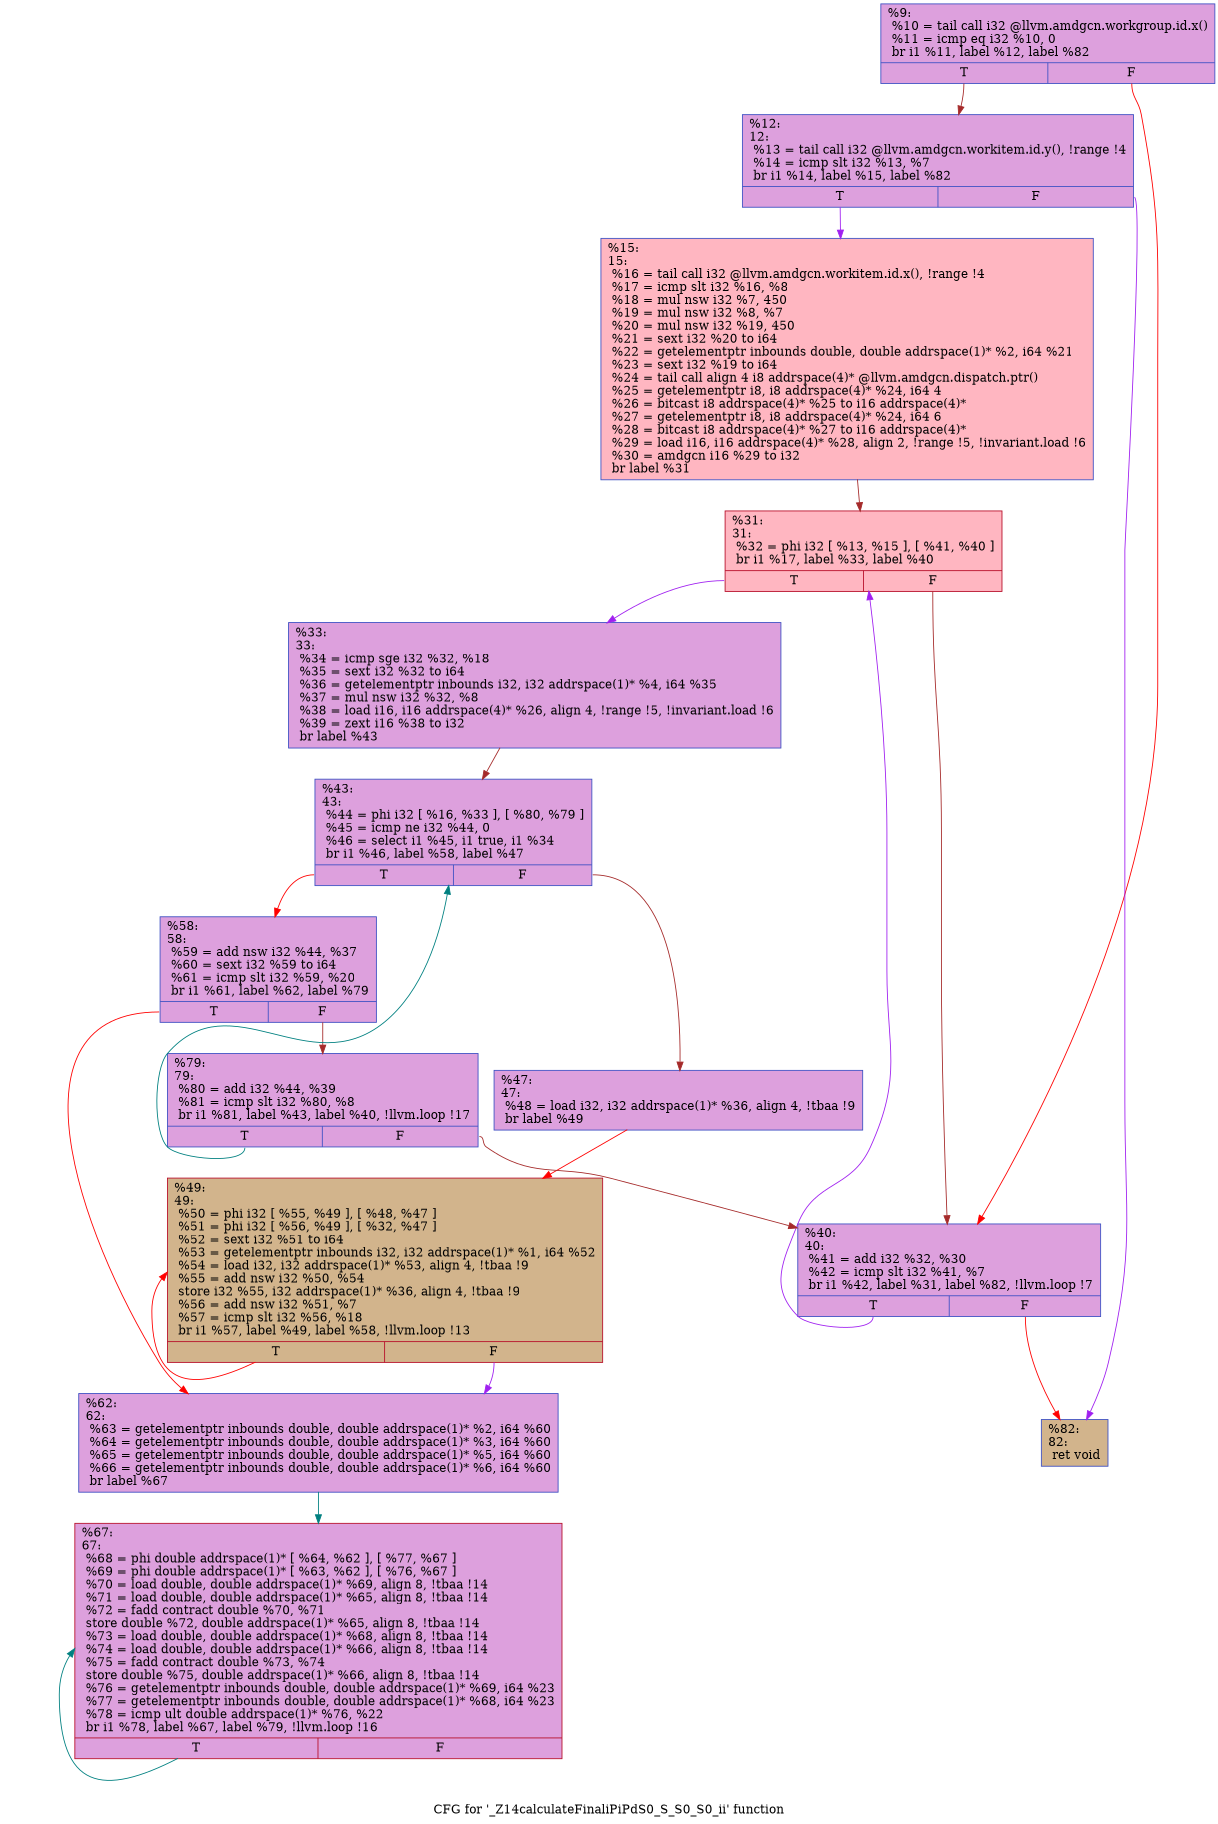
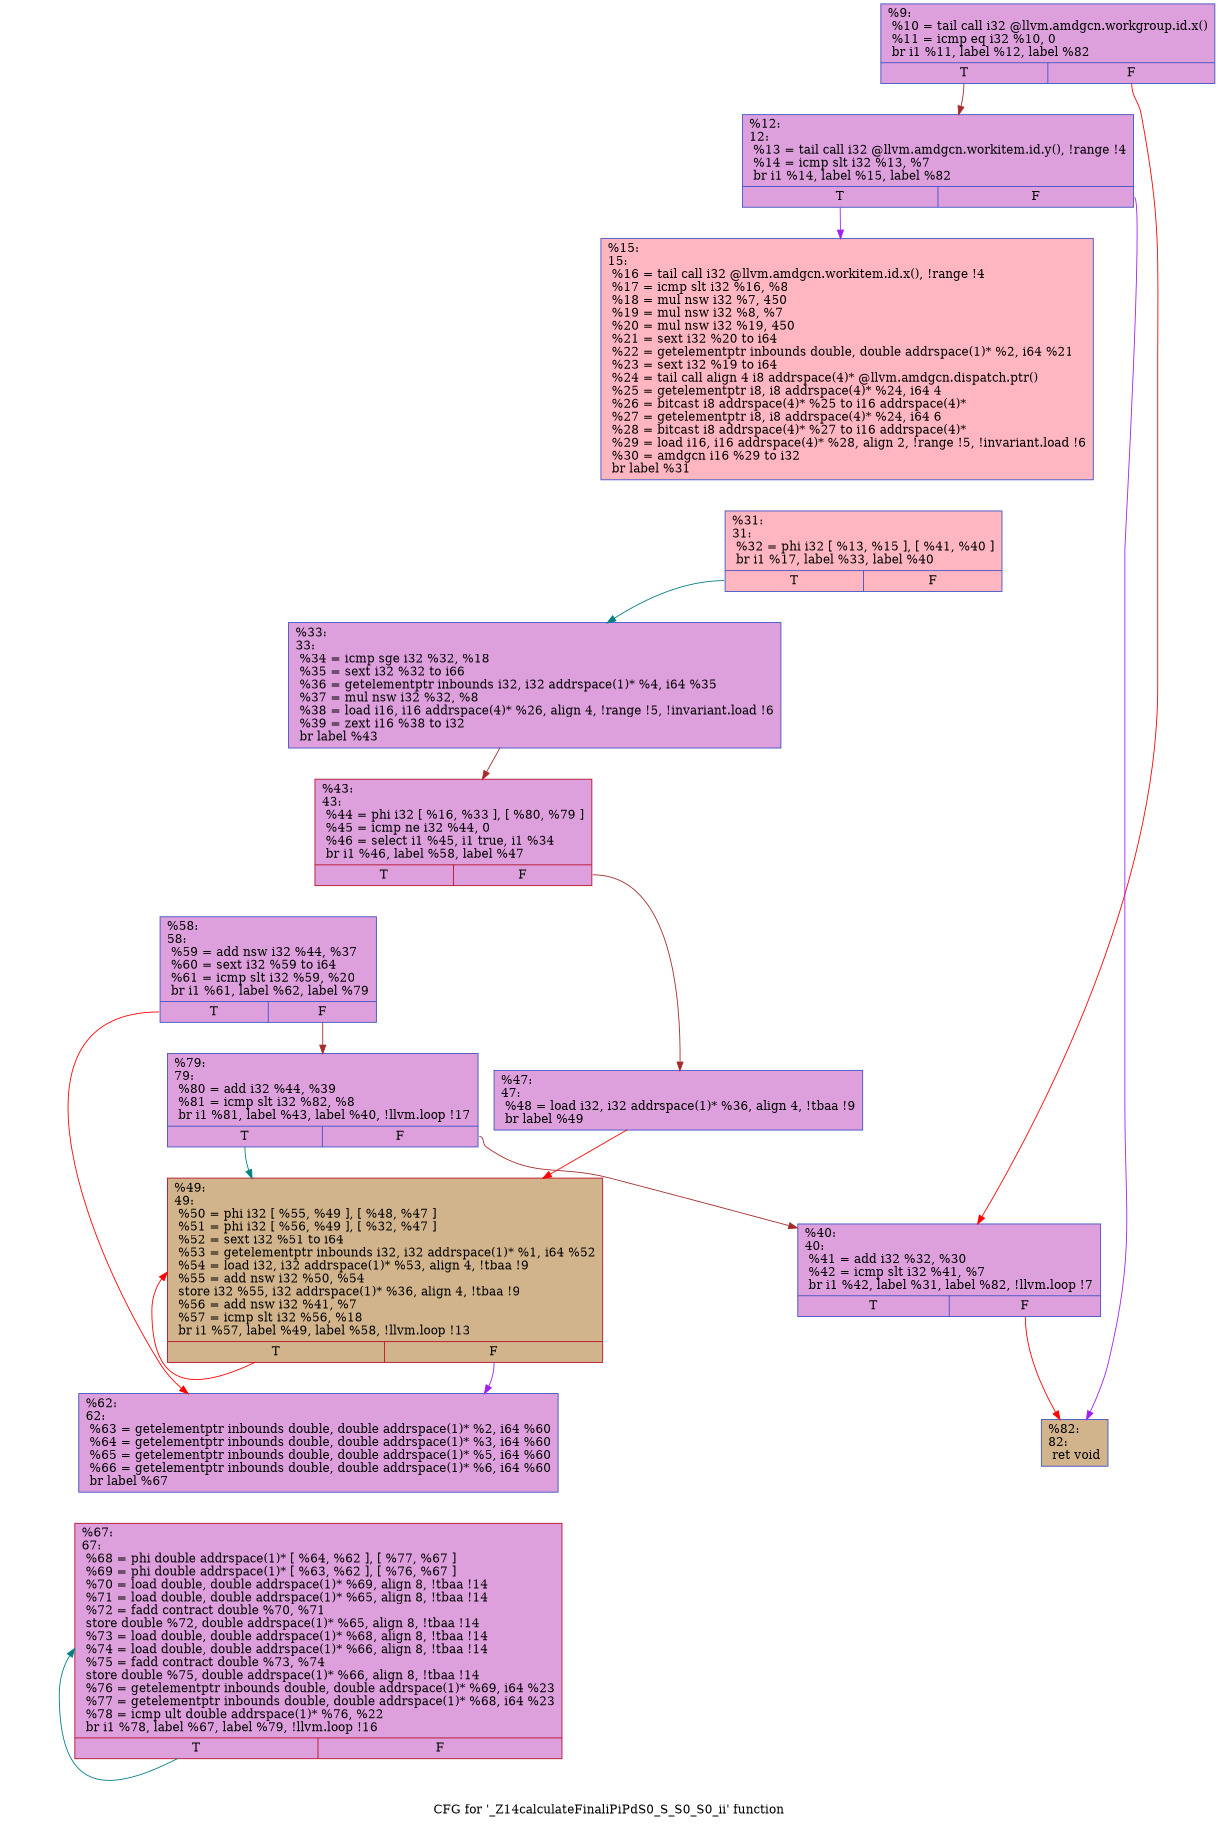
edge "%15:" -> "%31:": removed
node "%31:": color #b70d28ff -> #3d50c3ff
edge "%31:" -> "%33:": color purple -> teal
node "%33:": text "%35 = sext i32 %32 to i64" -> "%35 = sext i32 %32 to i66"
node "%43:": color #3d50c3ff -> #b70d28ff
edge "%43:" -> "%58:": removed
edge "%31:" -> "%40:": removed
edge "%40:" -> "%31:": removed
edge "%79:" -> "%43:": now "%79:" -> "%49:"
node "%79:": text "%81 = icmp slt i32 %80, %8" -> "%81 = icmp slt i32 %82, %8"
node "%49:": text "%56 = add nsw i32 %51, %7" -> "%56 = add nsw i32 %41, %7"
edge "%62:" -> "%67:": removed
